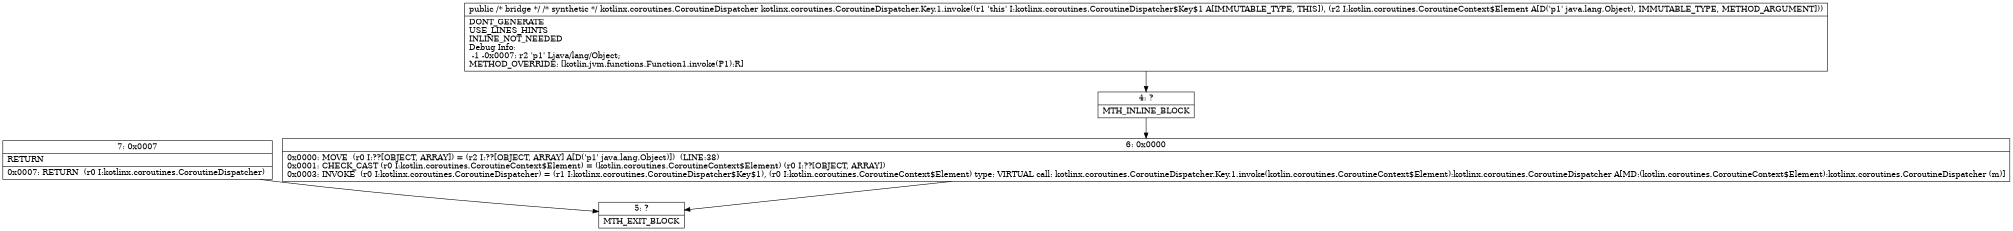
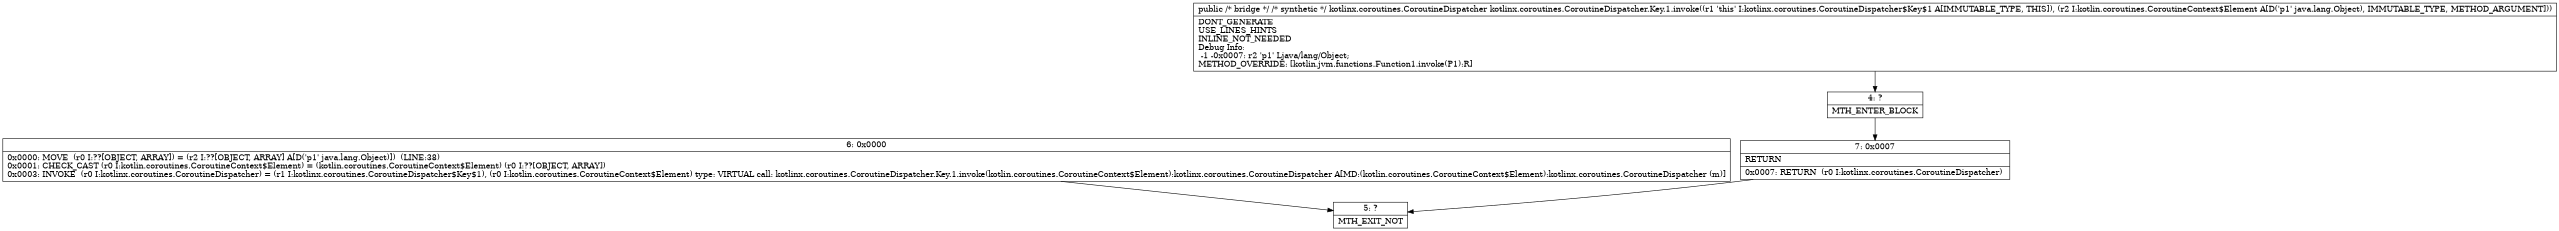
node "4: ?": text "MTH_INLINE_BLOCK" -> "MTH_ENTER_BLOCK"
edge "4: ?" -> "6: 0x0000": now "4: ?" -> "7: 0x0007"
node "5: ?": text "MTH_EXIT_BLOCK" -> "MTH_EXIT_NOT"
